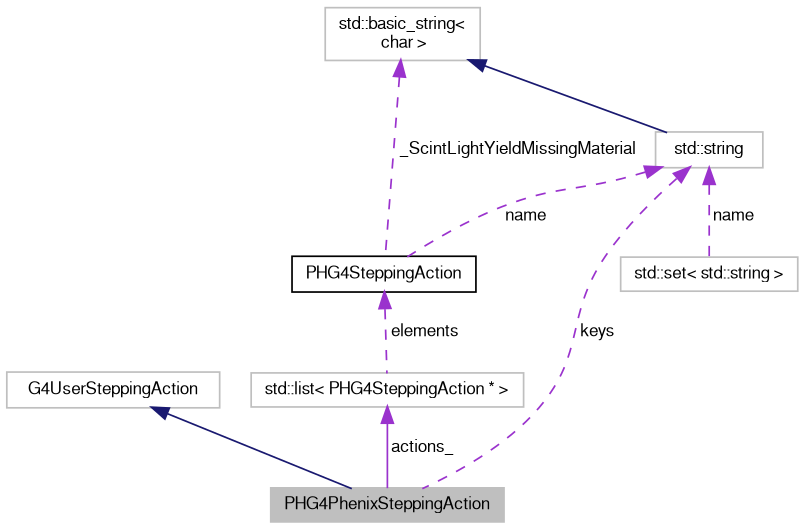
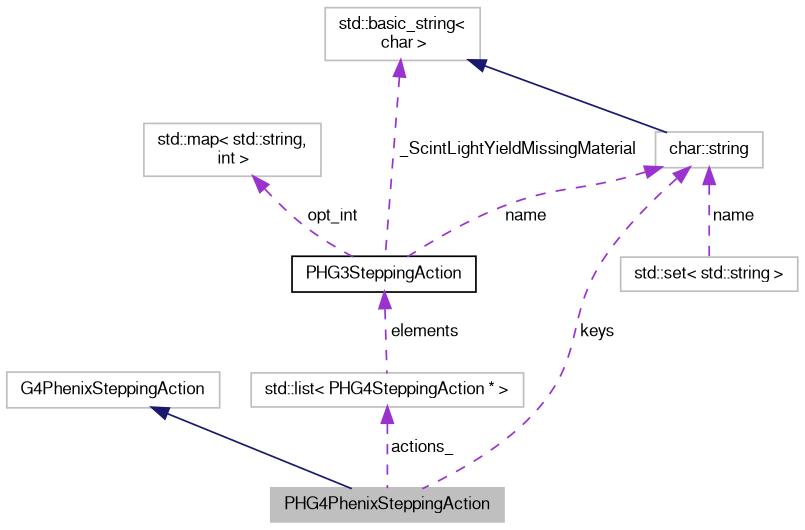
node "std::map< std::string, int >": added
node "std::string": label "std::string" -> "char::string"
node "PHG4SteppingAction": label "PHG4SteppingAction" -> "PHG3SteppingAction"
node "G4UserSteppingAction": label "G4UserSteppingAction" -> "G4PhenixSteppingAction"
edge "PHG4PhenixSteppingAction" -> "std::list< PHG4SteppingAction * >": style solid -> dashed
